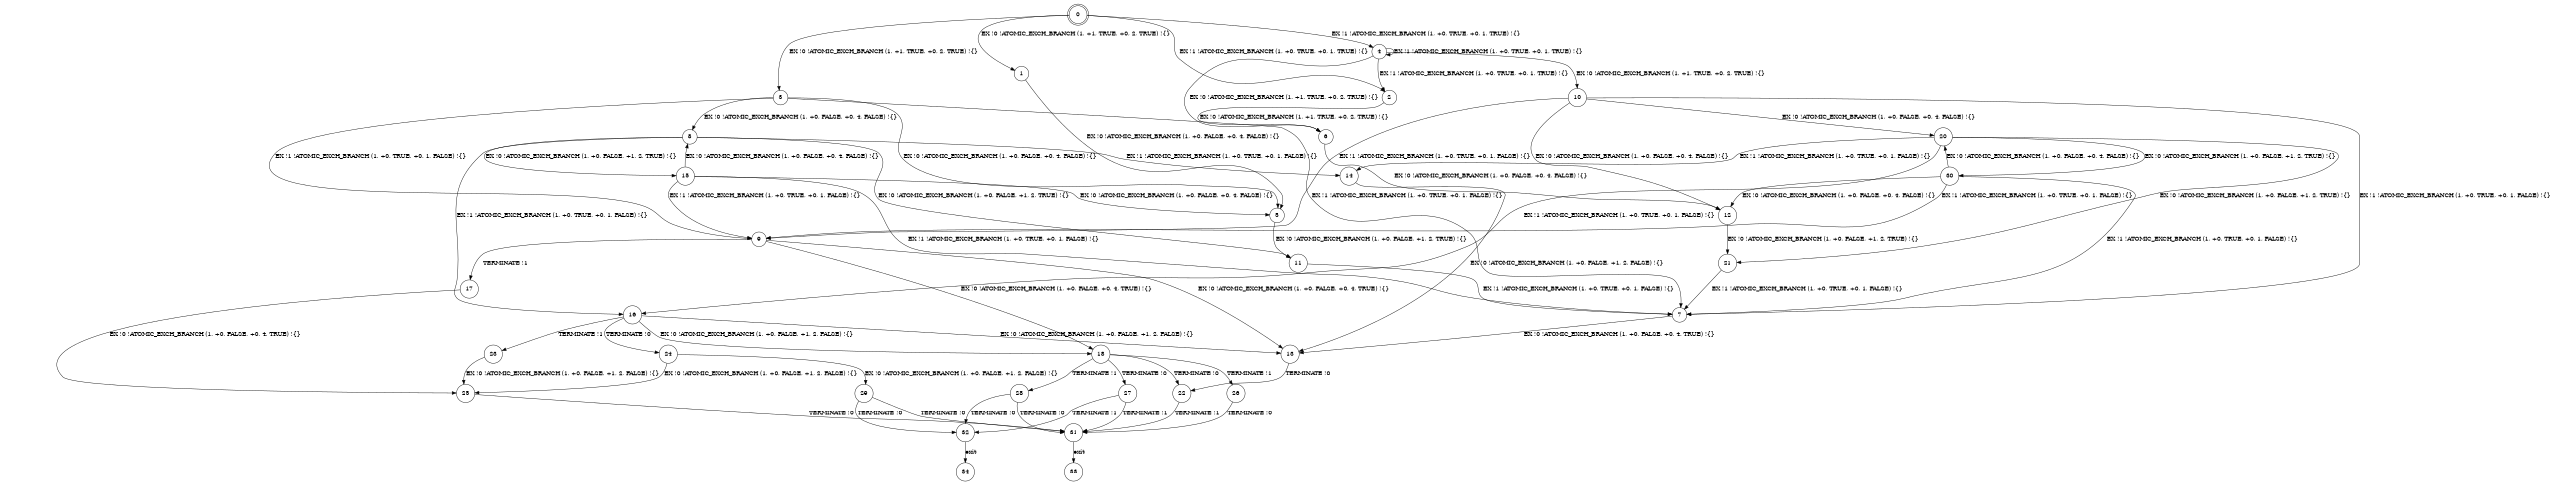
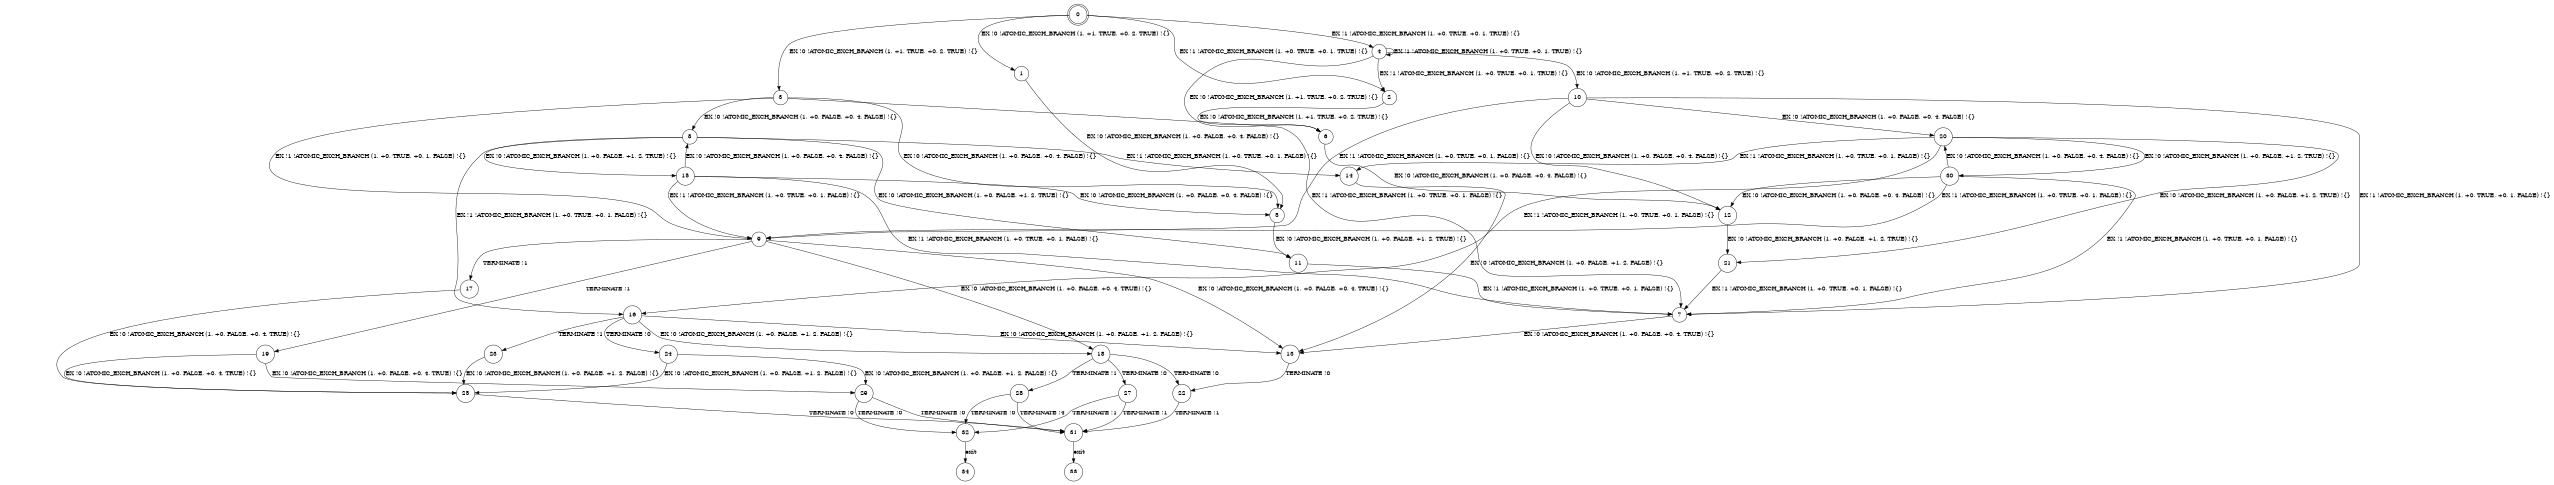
node "19": added
node "26": removed
edge "28" -> "31": label "TERMINATE !0" -> "TERMINATE !4"
